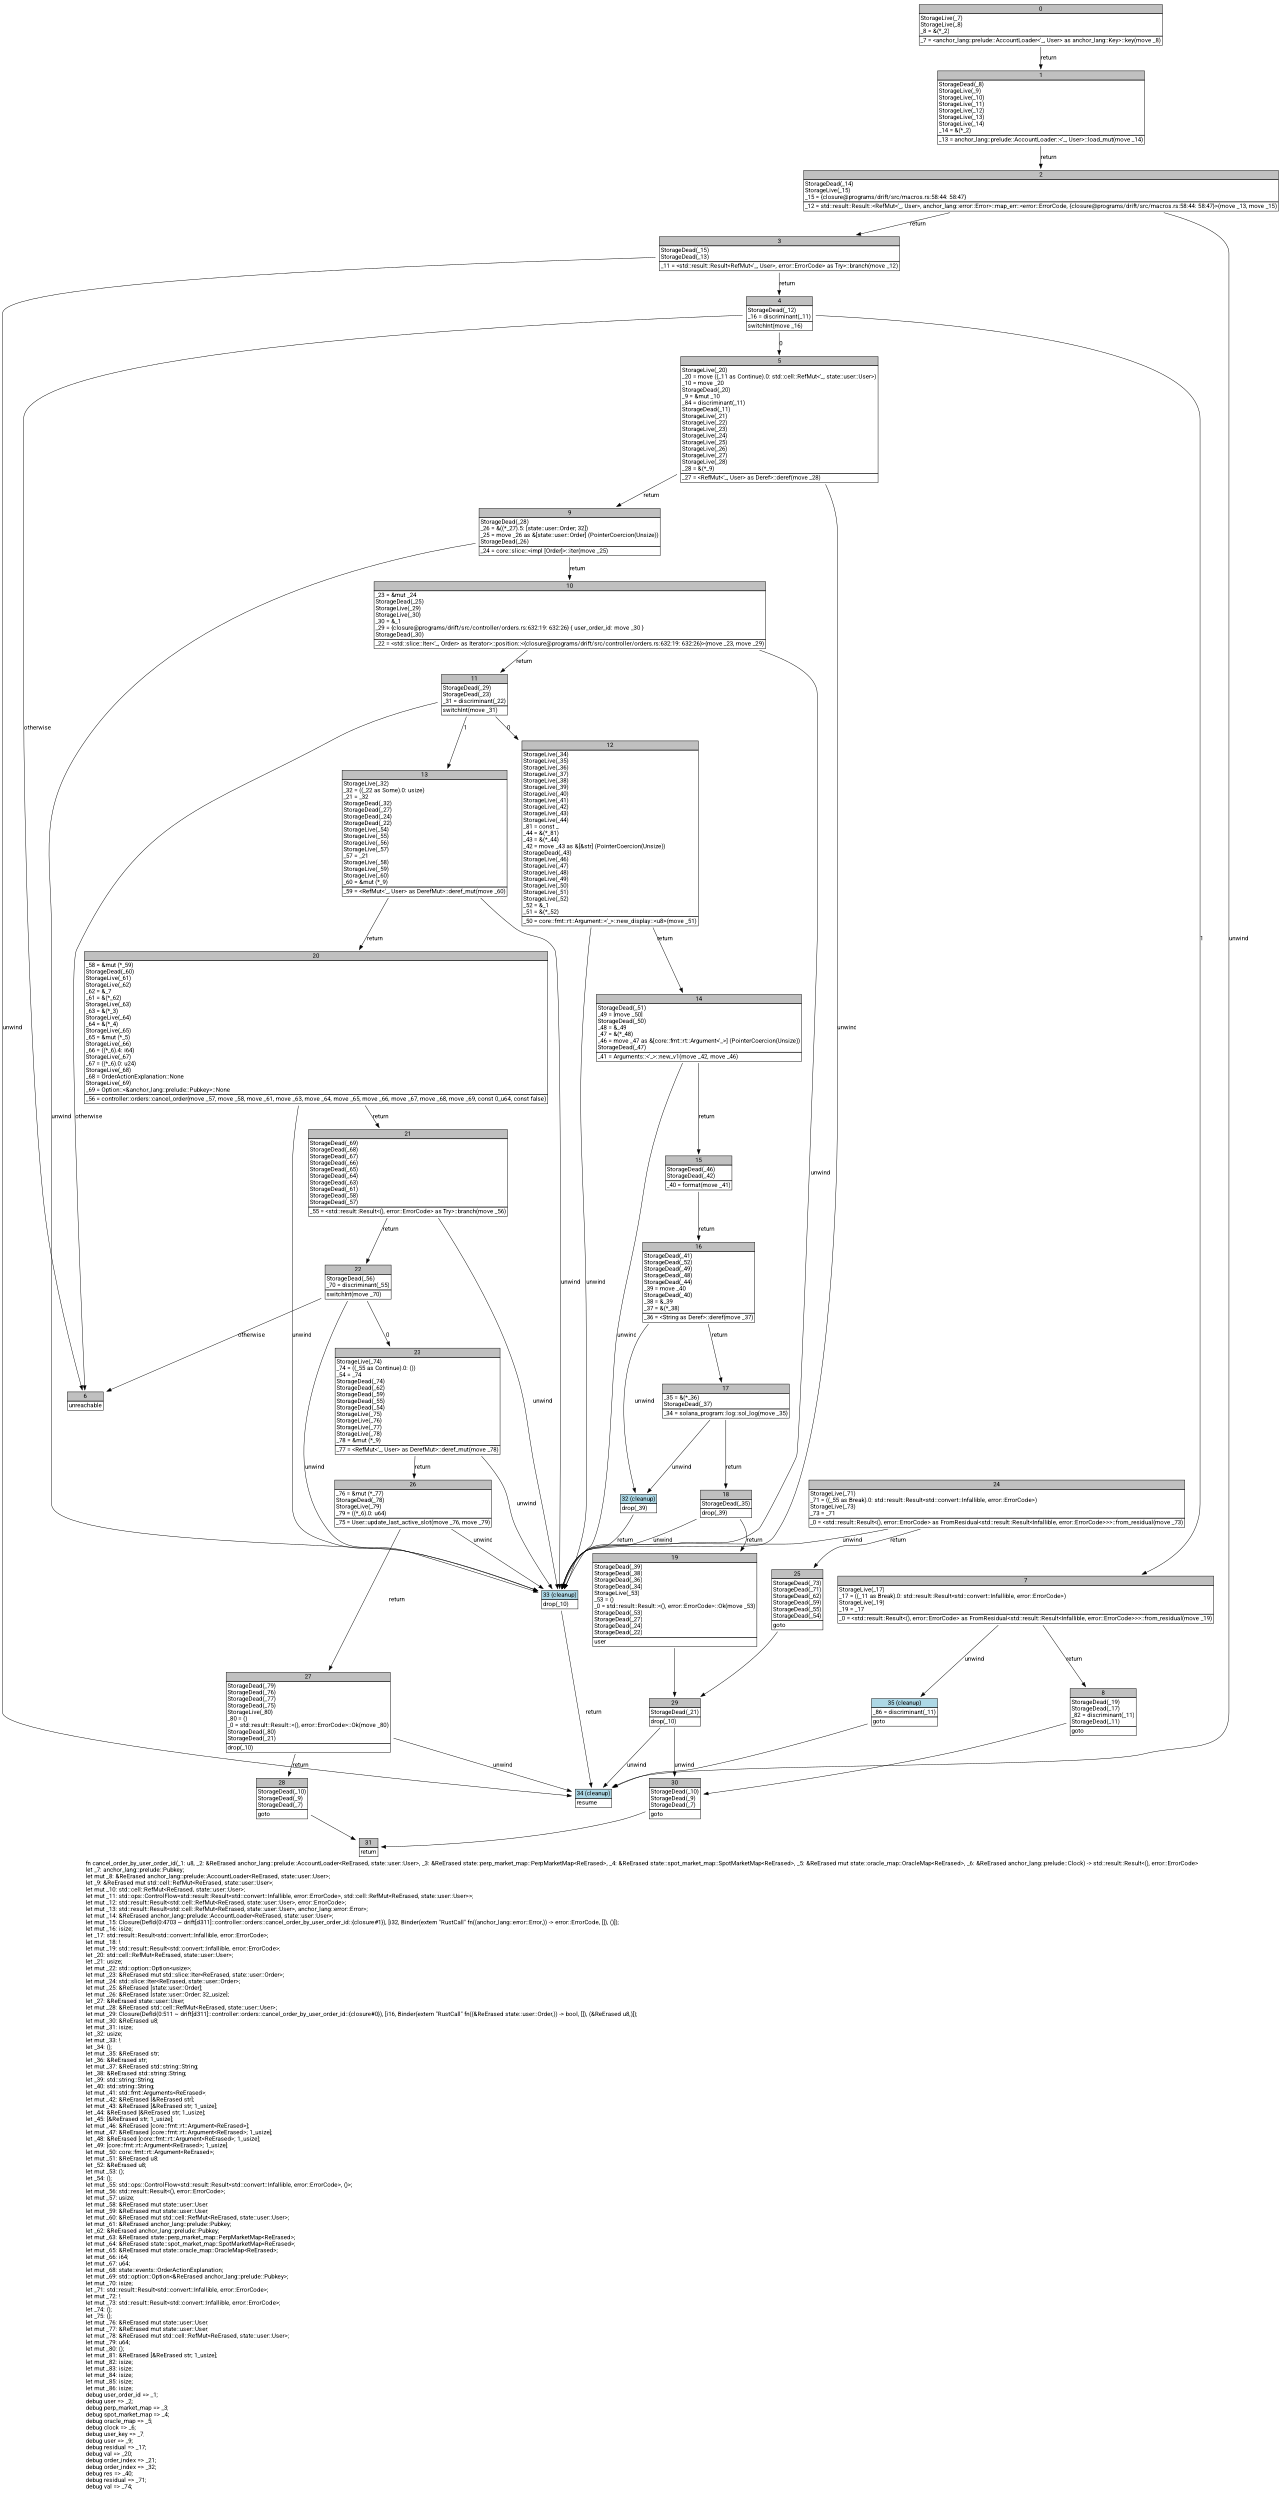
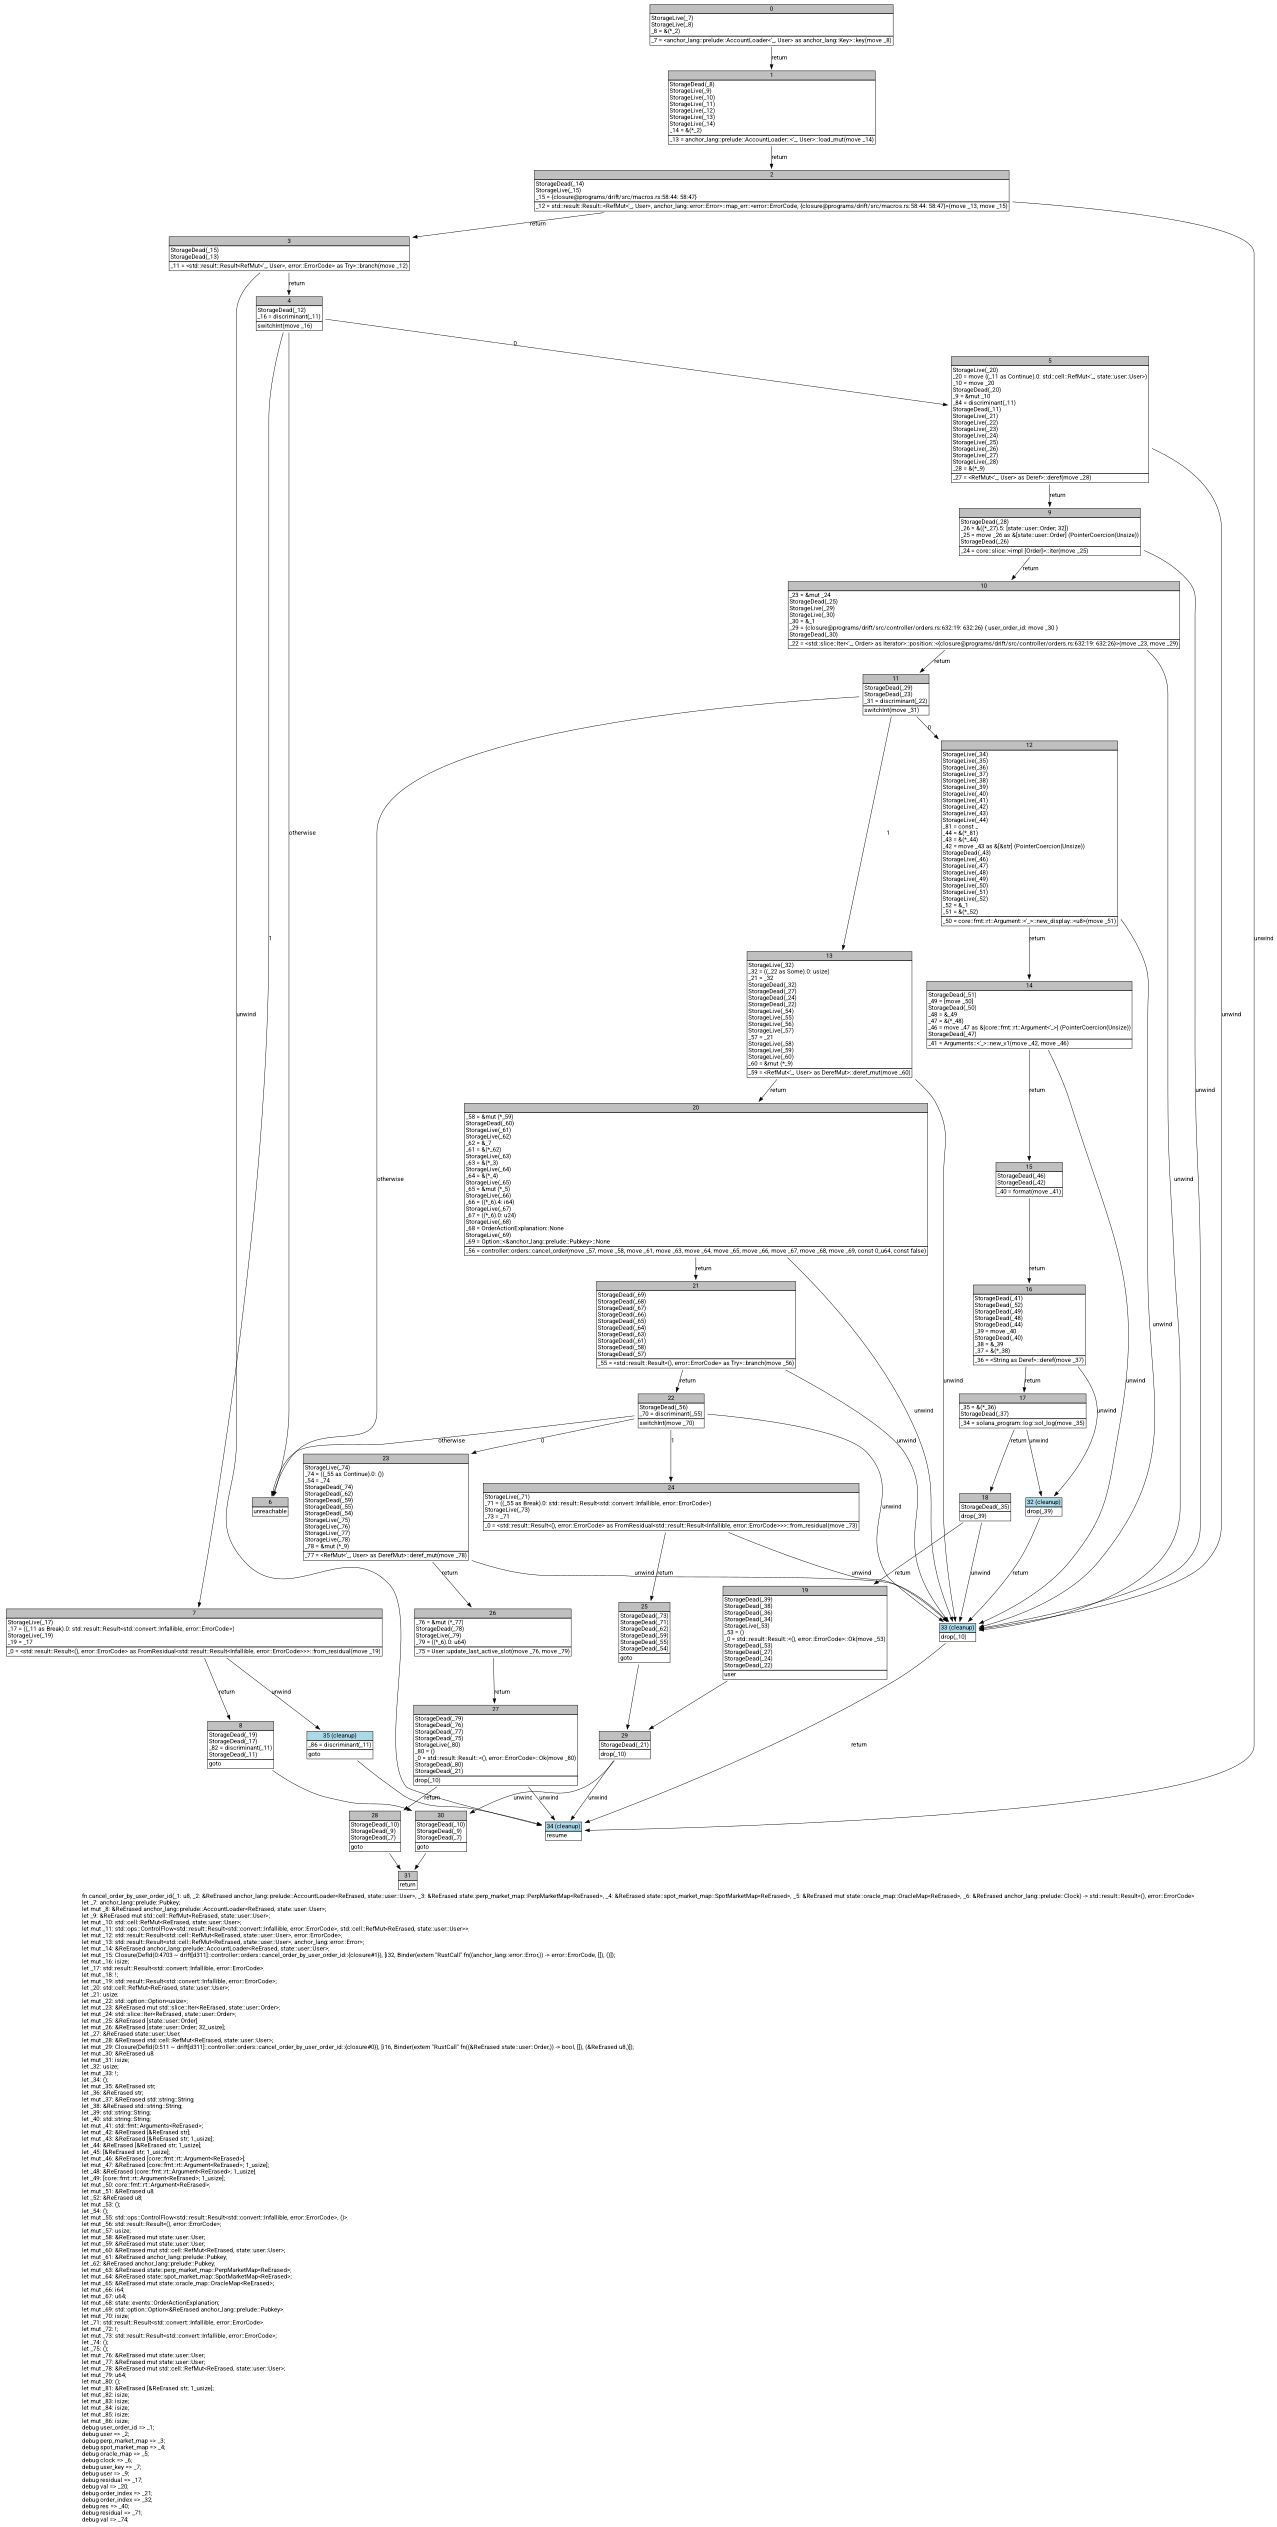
edge "22" -> "24": added, label "1"
edge "26" -> "33 (cleanup)": removed, label "unwind"
